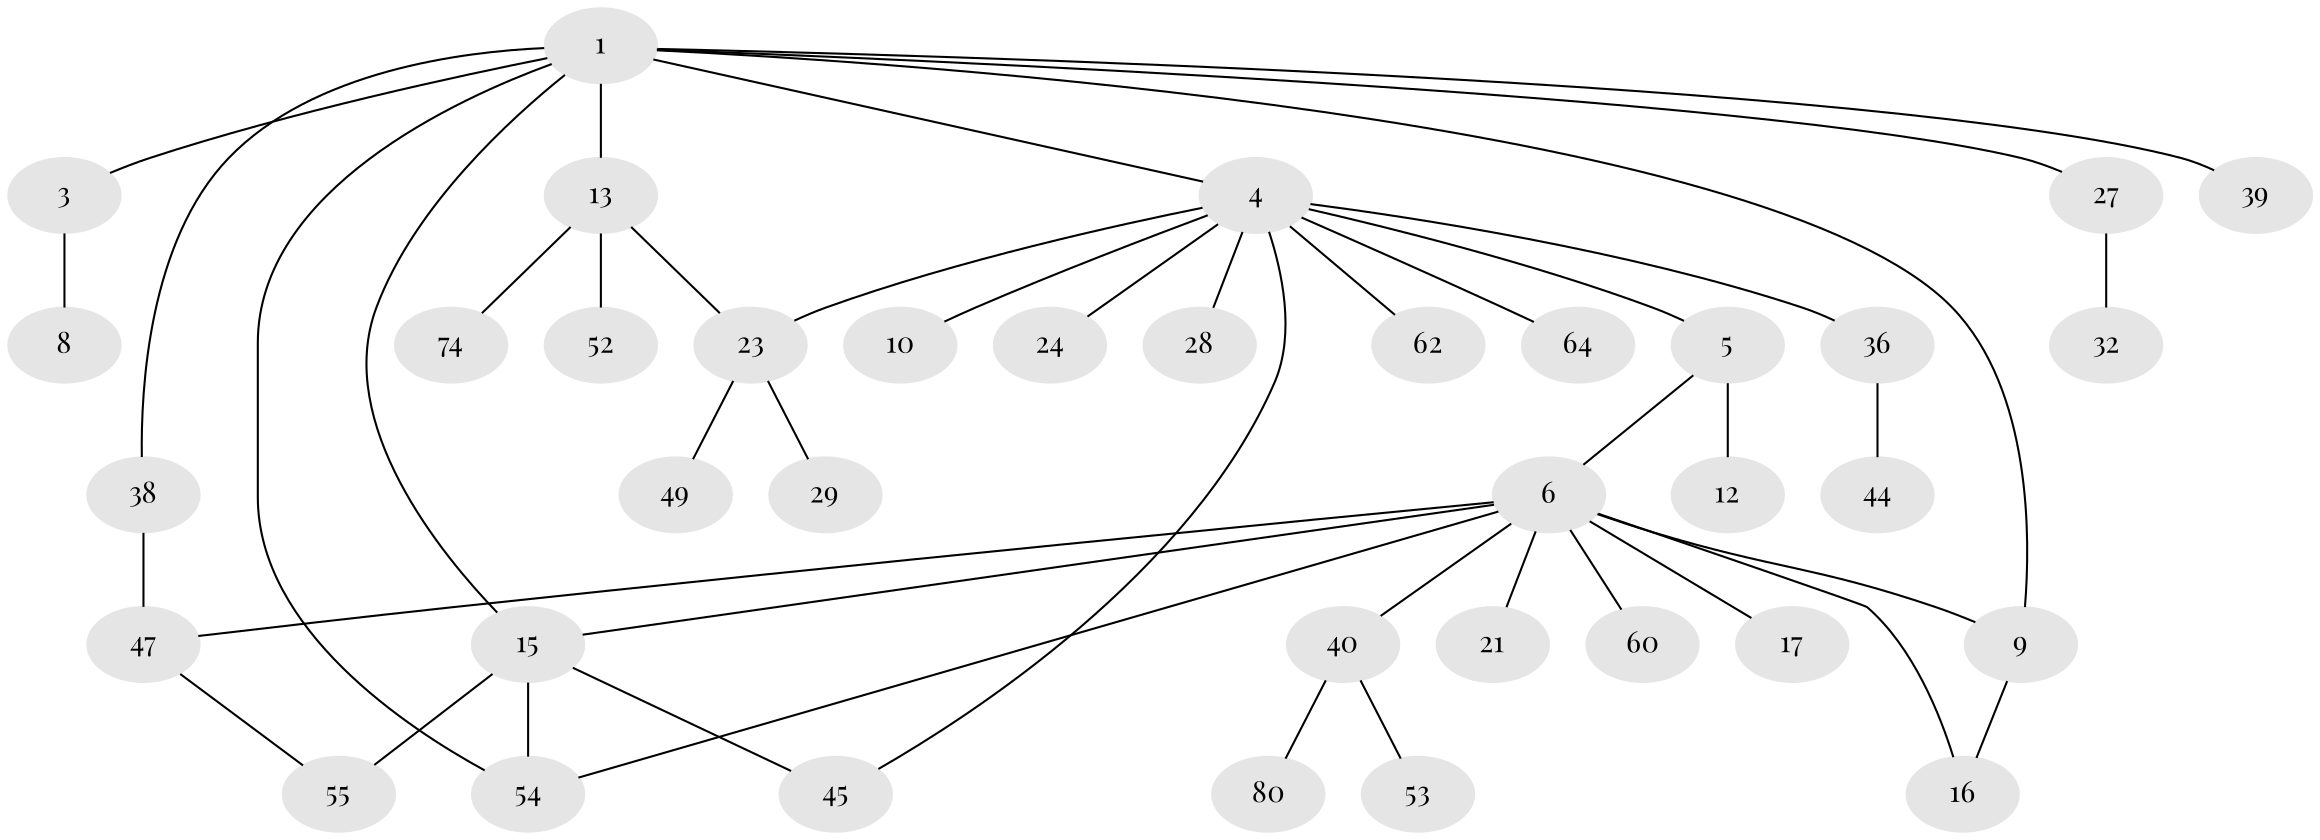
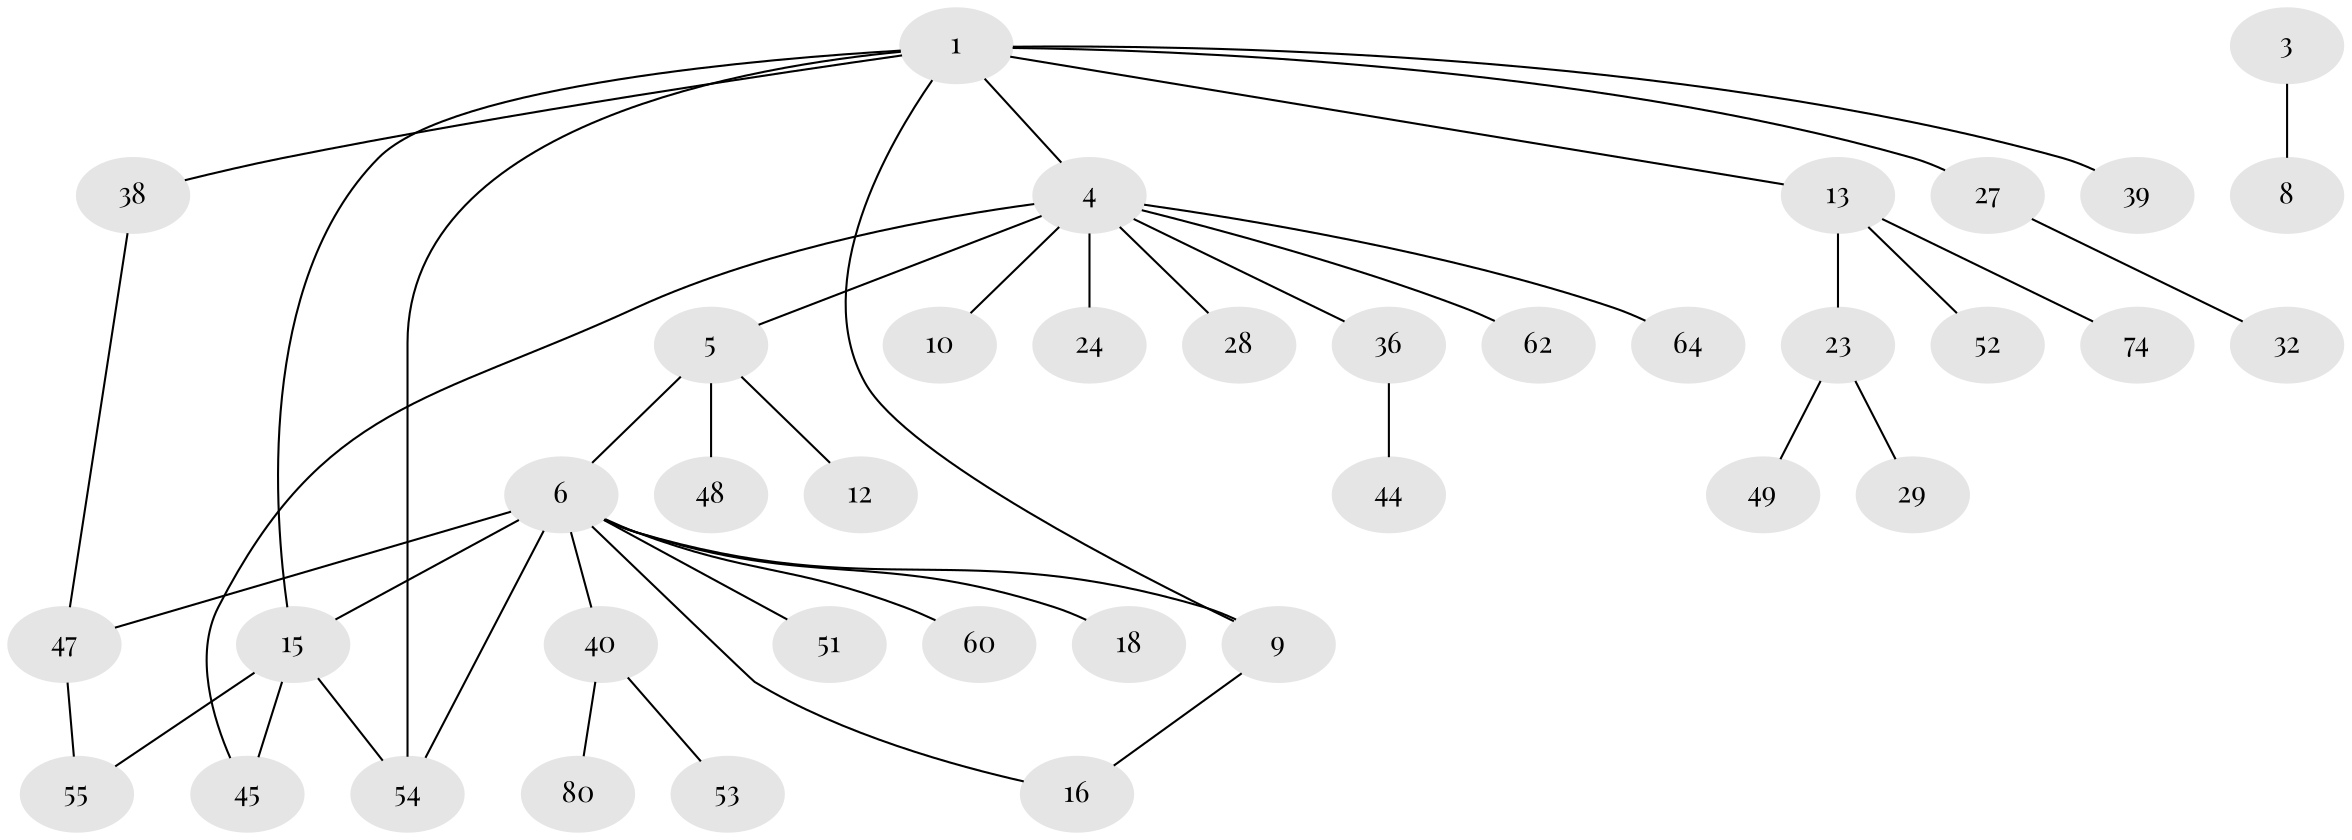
edge "1" -- "3": removed
edge "4" -- "23": removed
node "48": added
node "21": label "21" -> "51"
node "17": label "17" -> "18"
